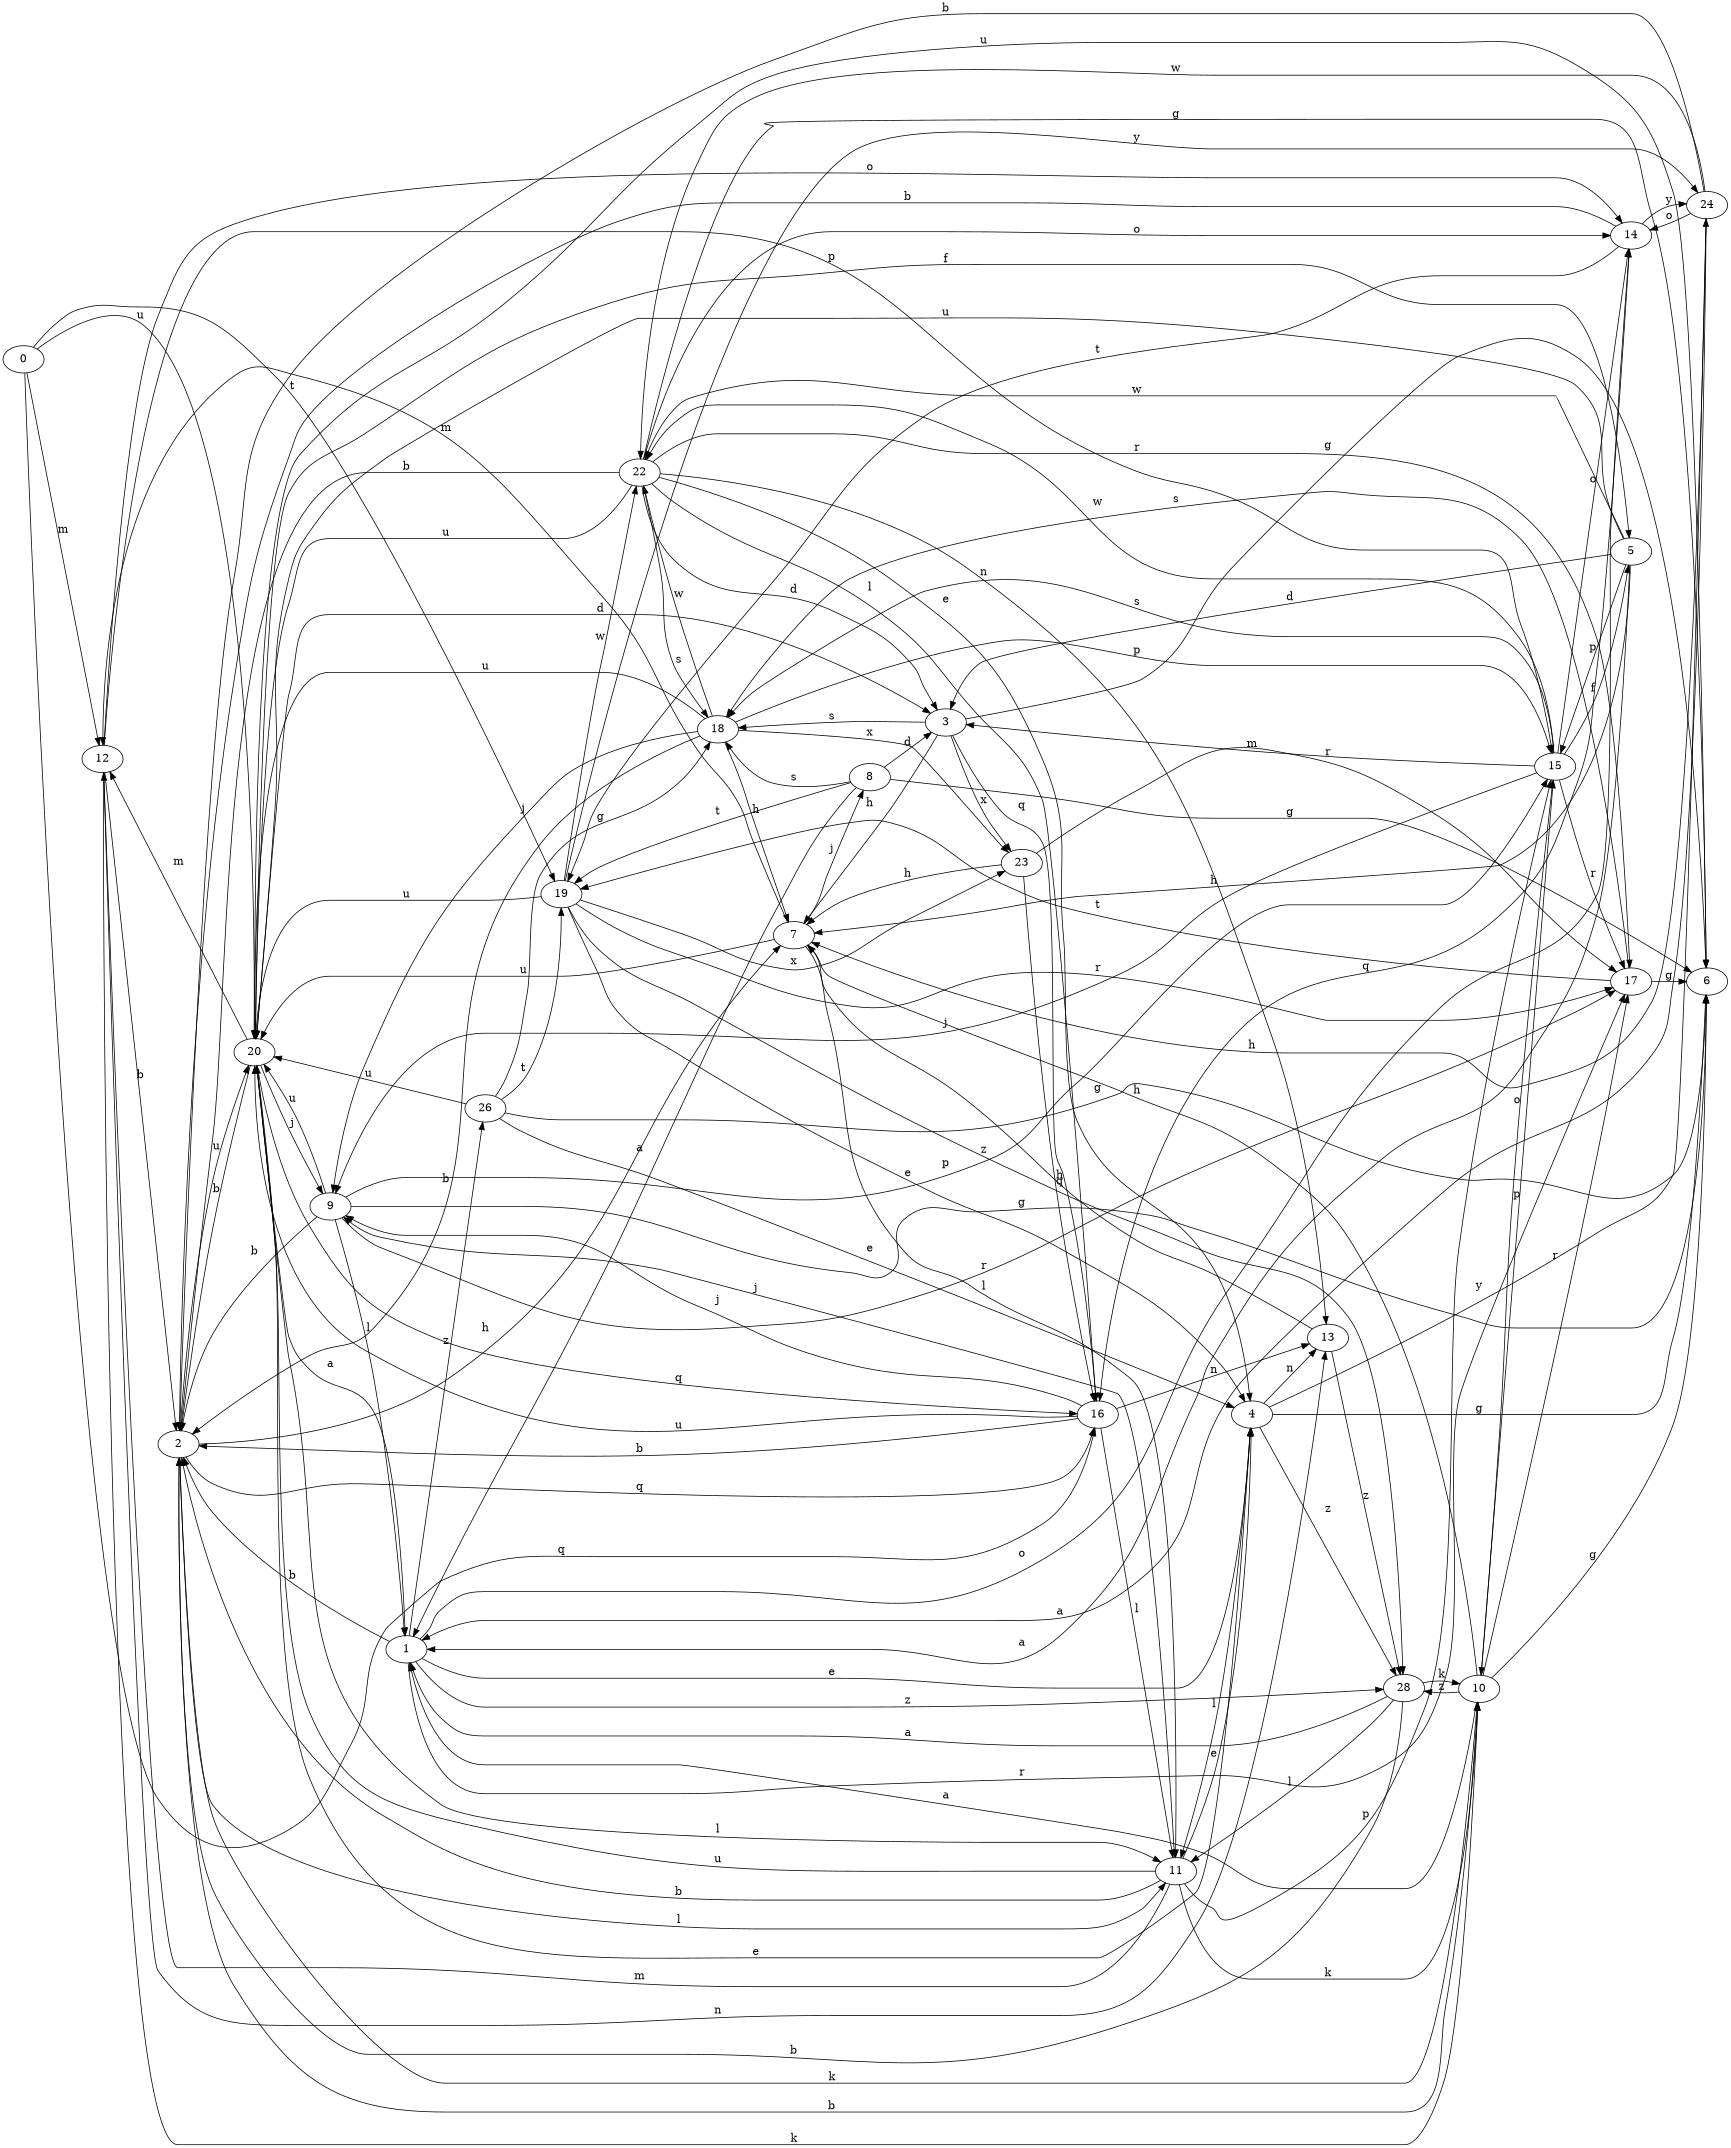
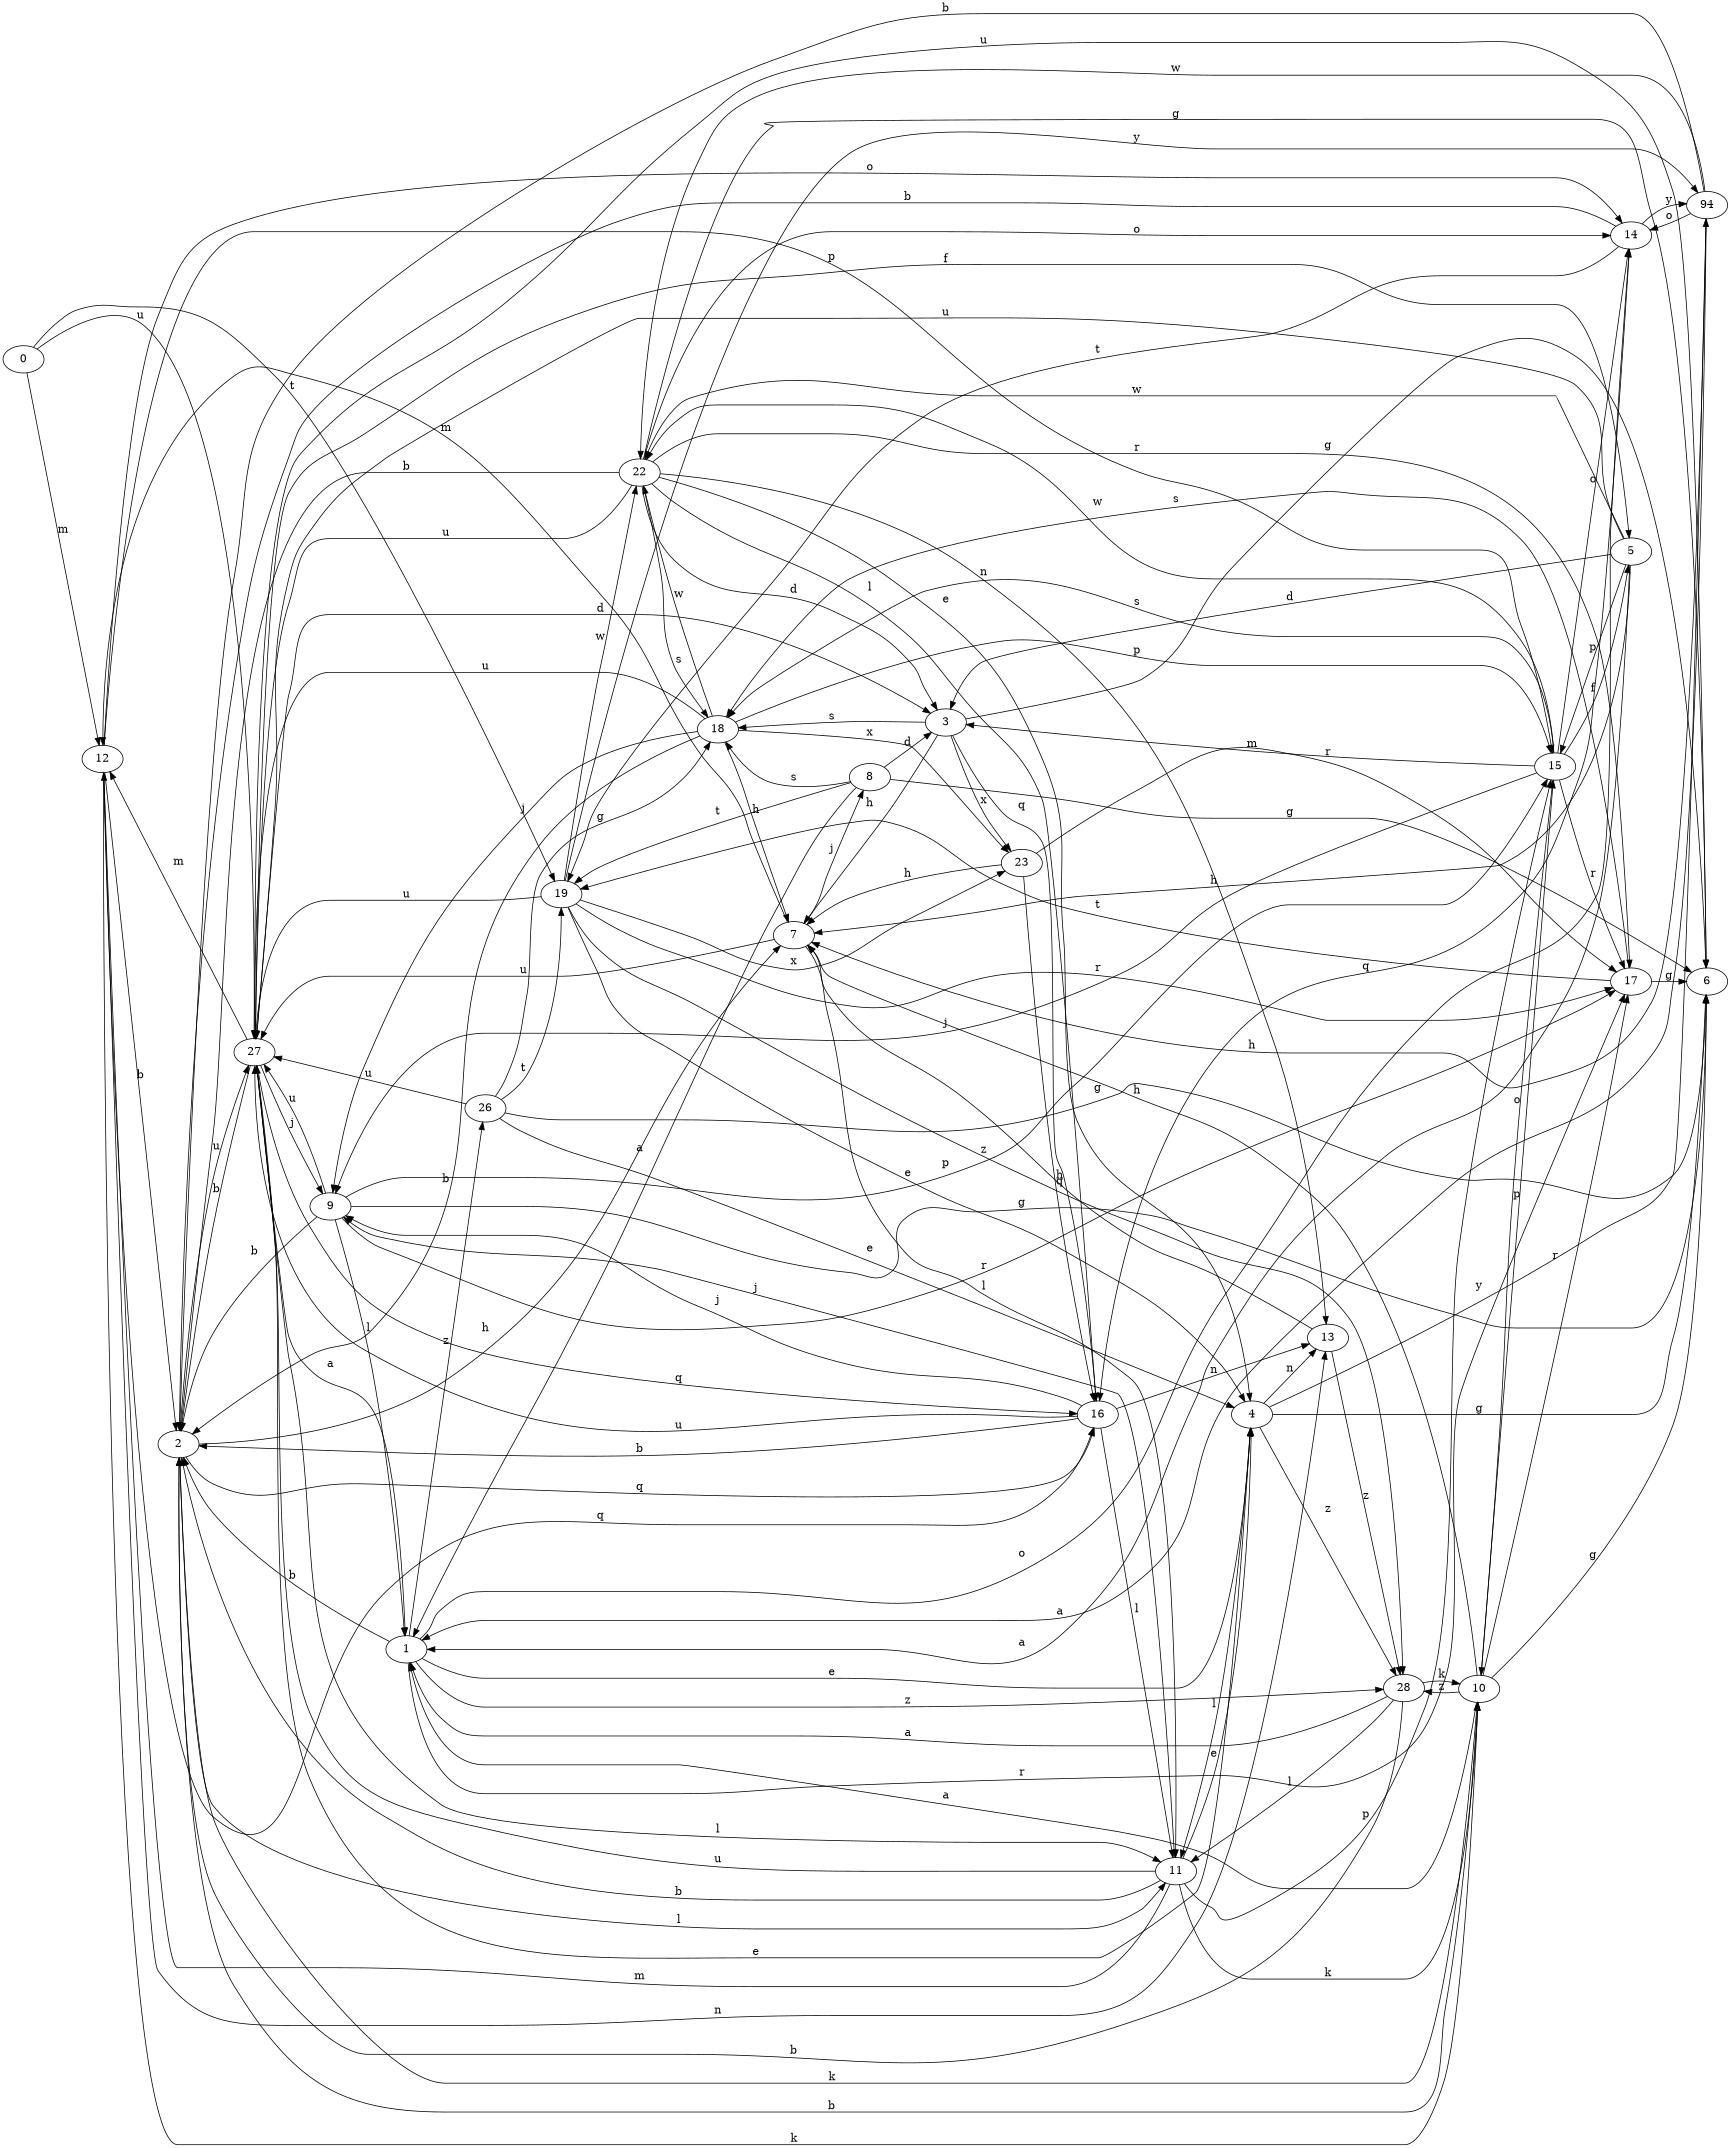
node "24": label "24" -> "94"
node "20": label "20" -> "27"
edge "0" -> "16": now "12" -> "16"
